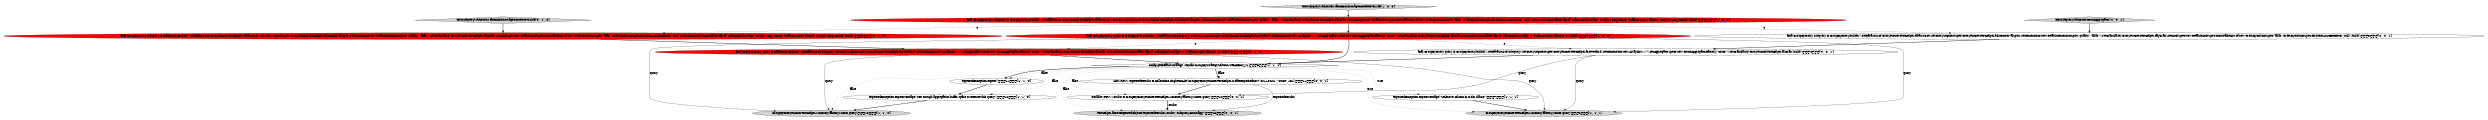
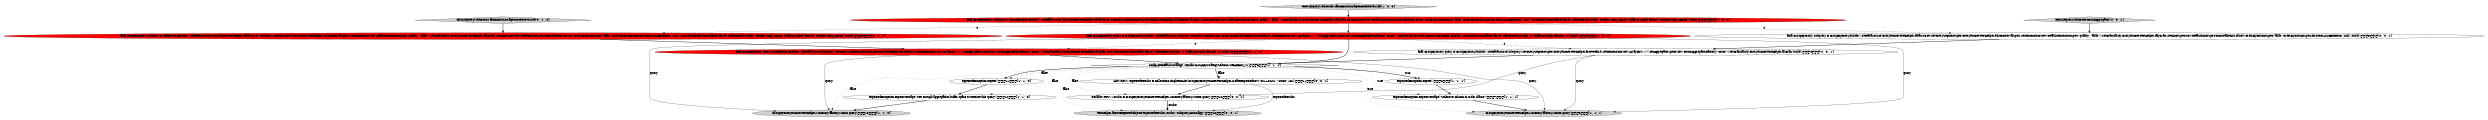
node "expectedException.expect()@@@6@@@['1', '1', '1']": added
